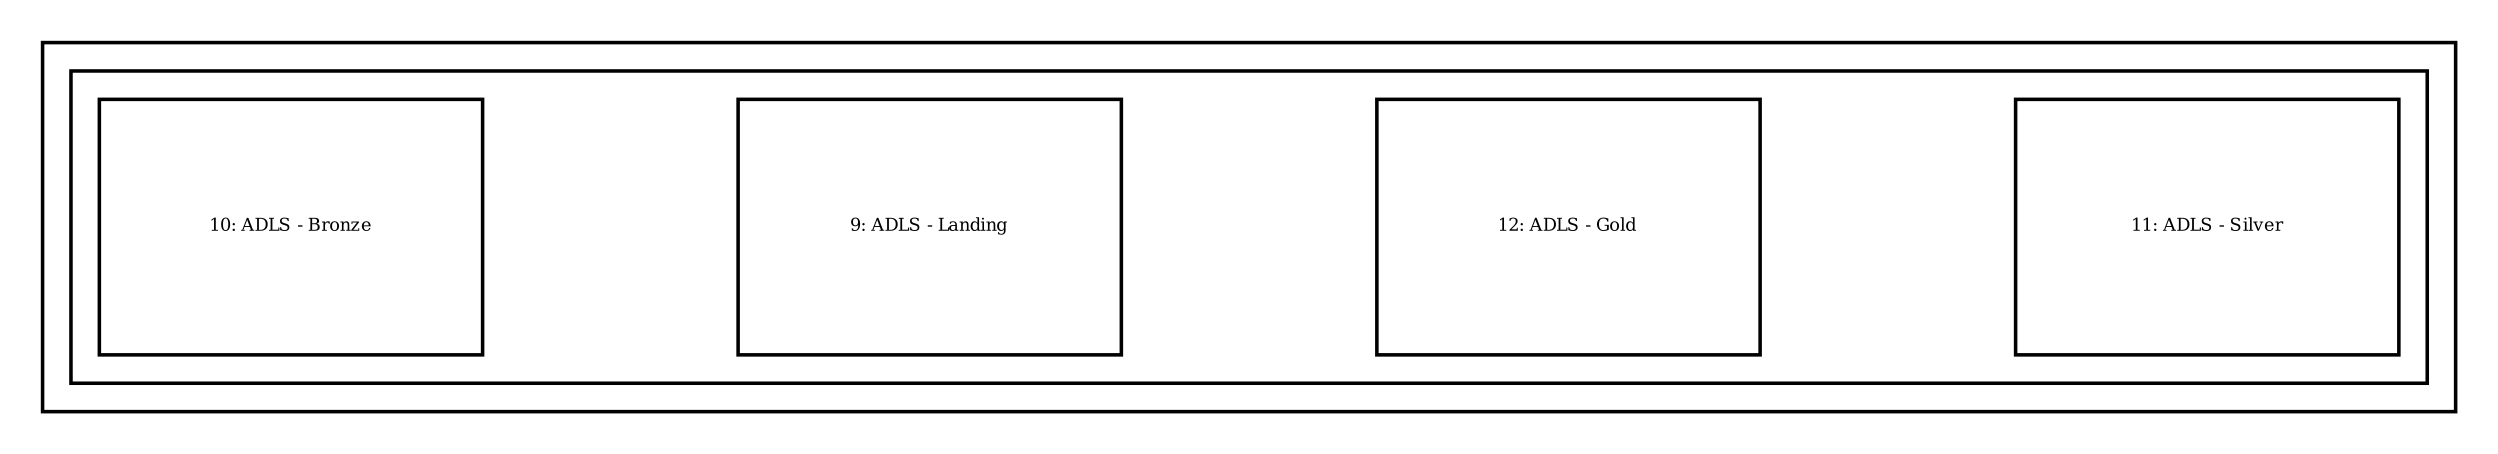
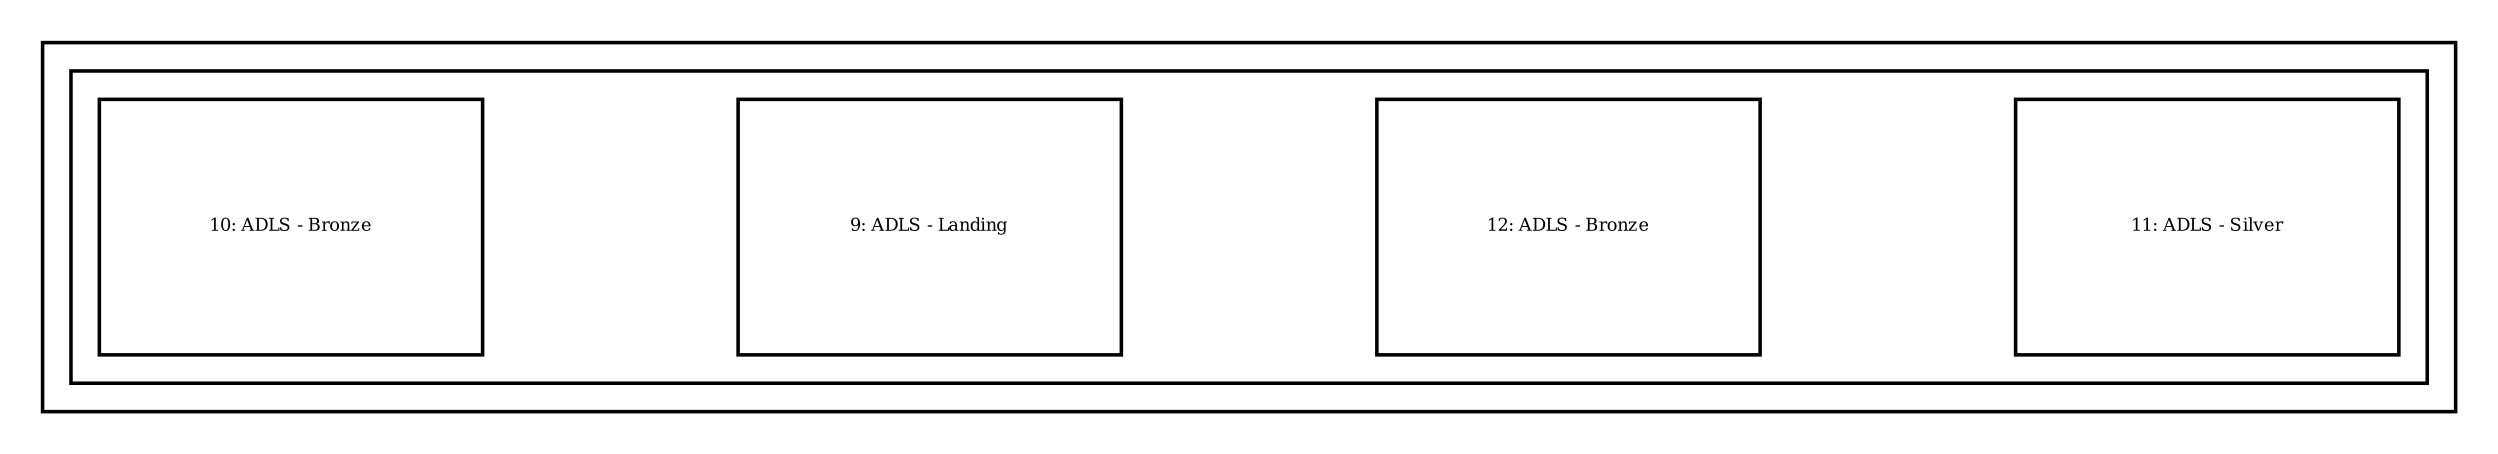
node "12: ADLS - Gold": label "12: ADLS - Gold" -> "12: ADLS - Bronze"
